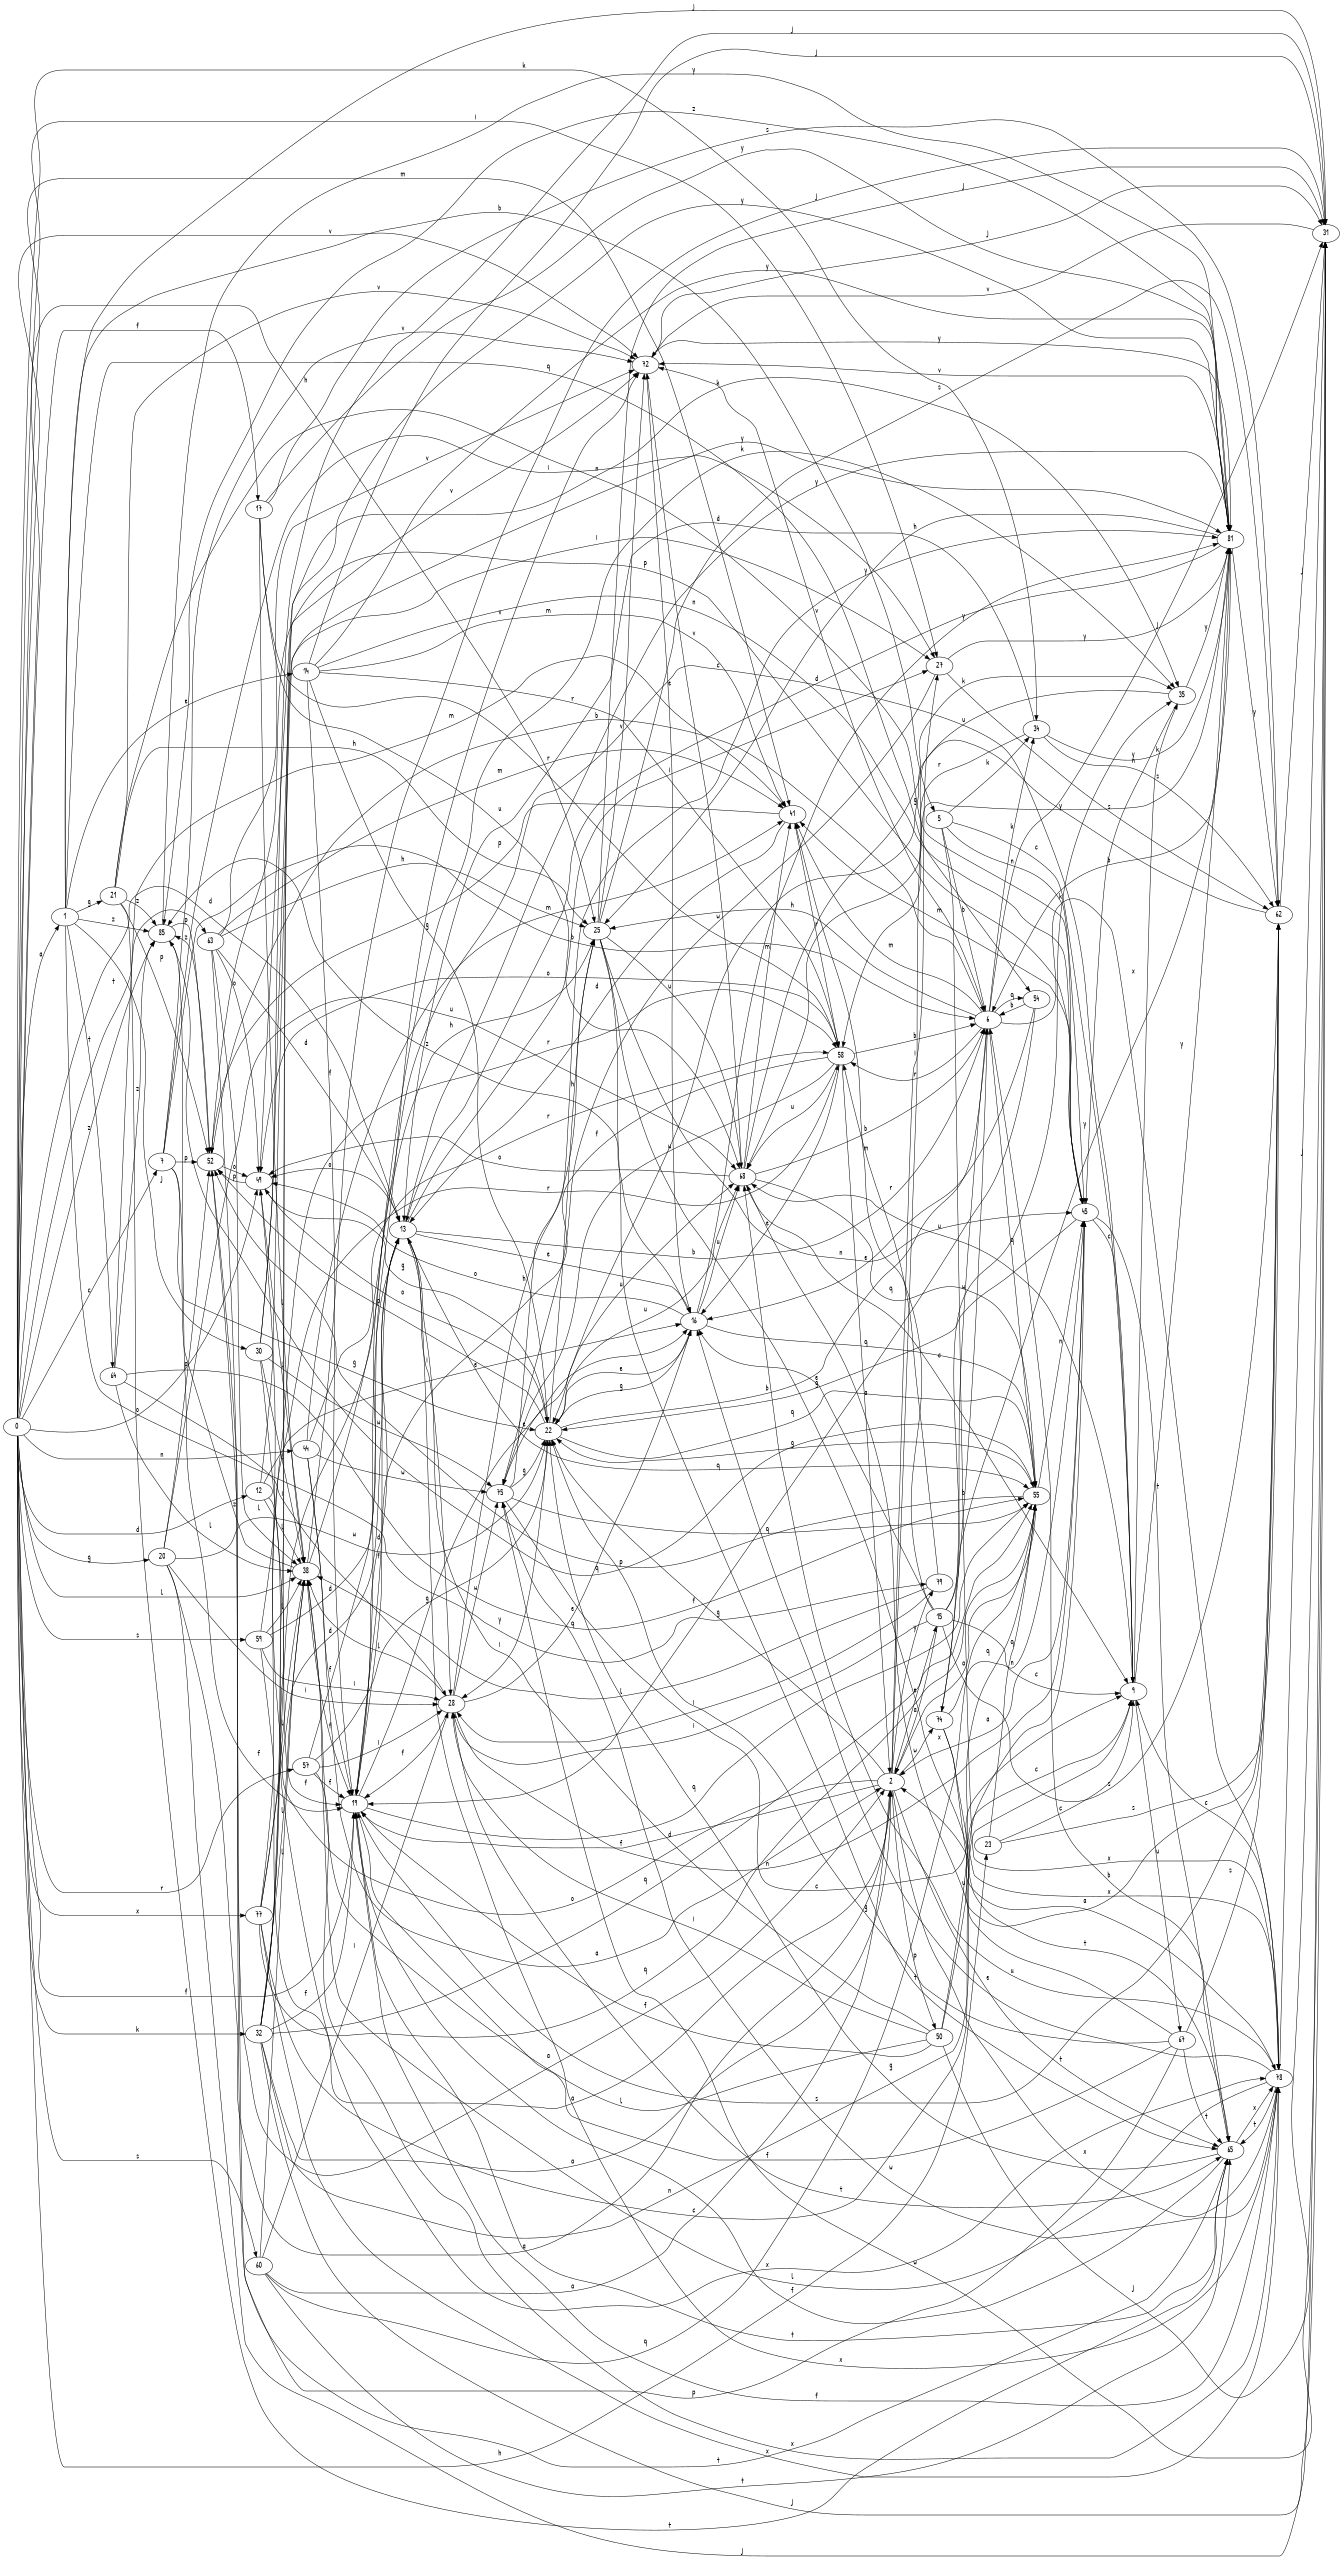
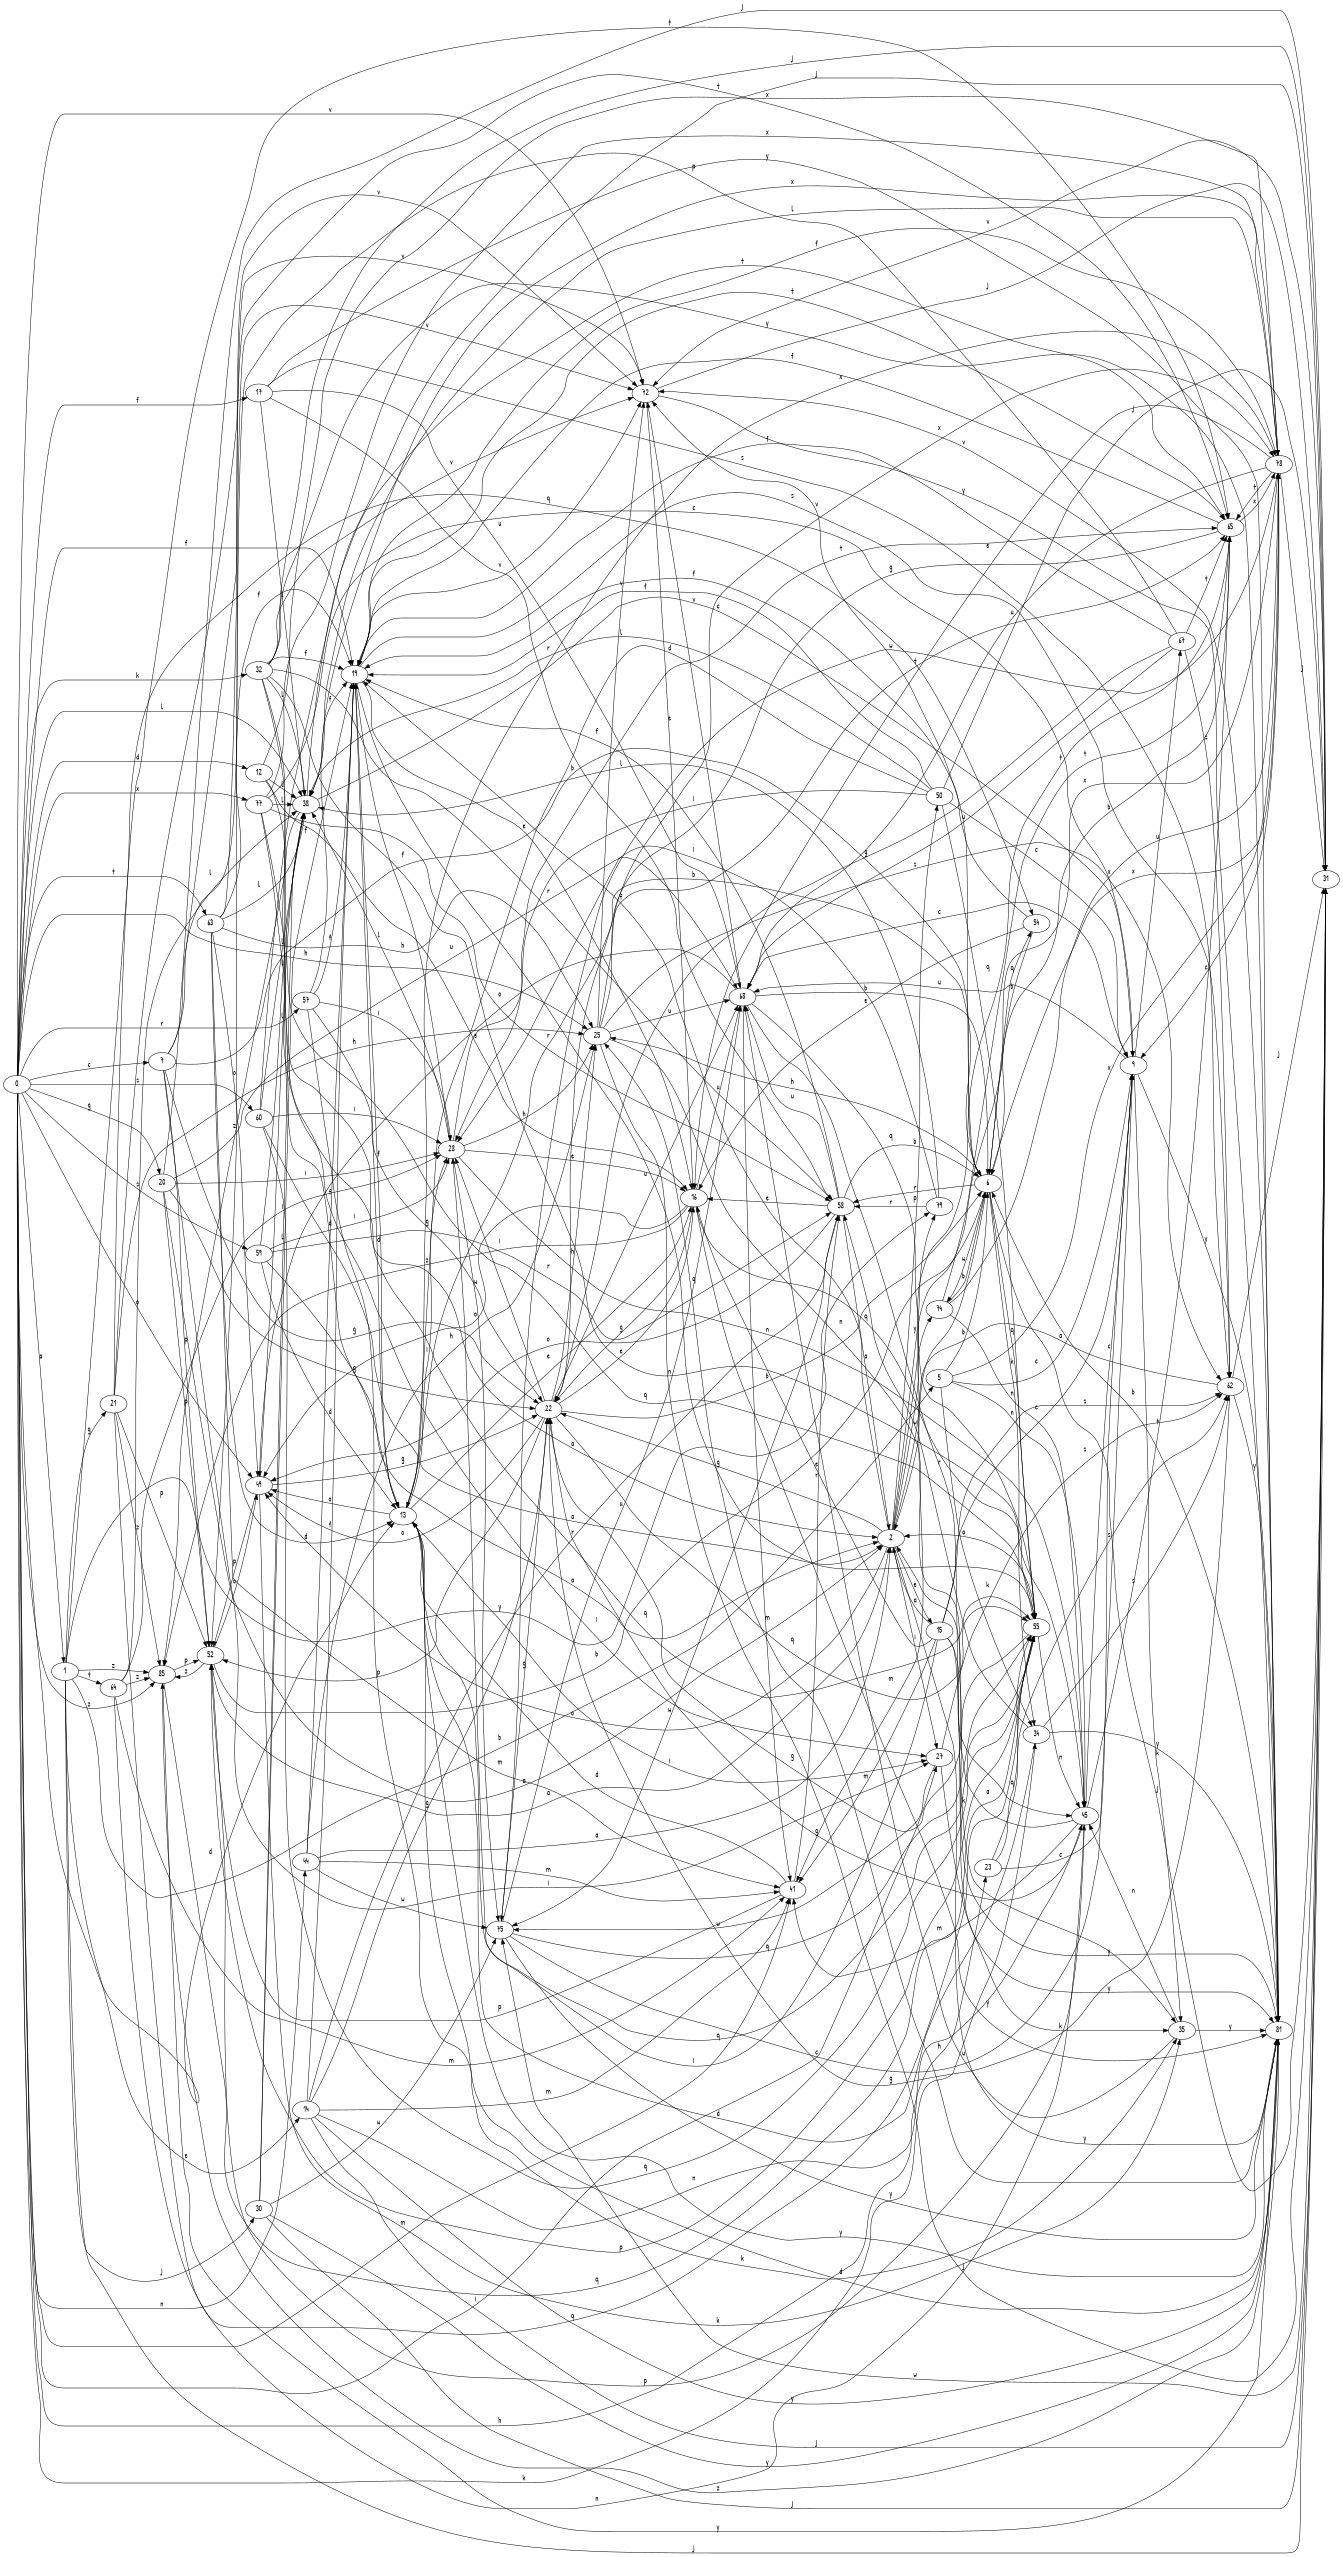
edge "81" -> "62": reversed
edge "20" -> "22": label "w" -> "g"
